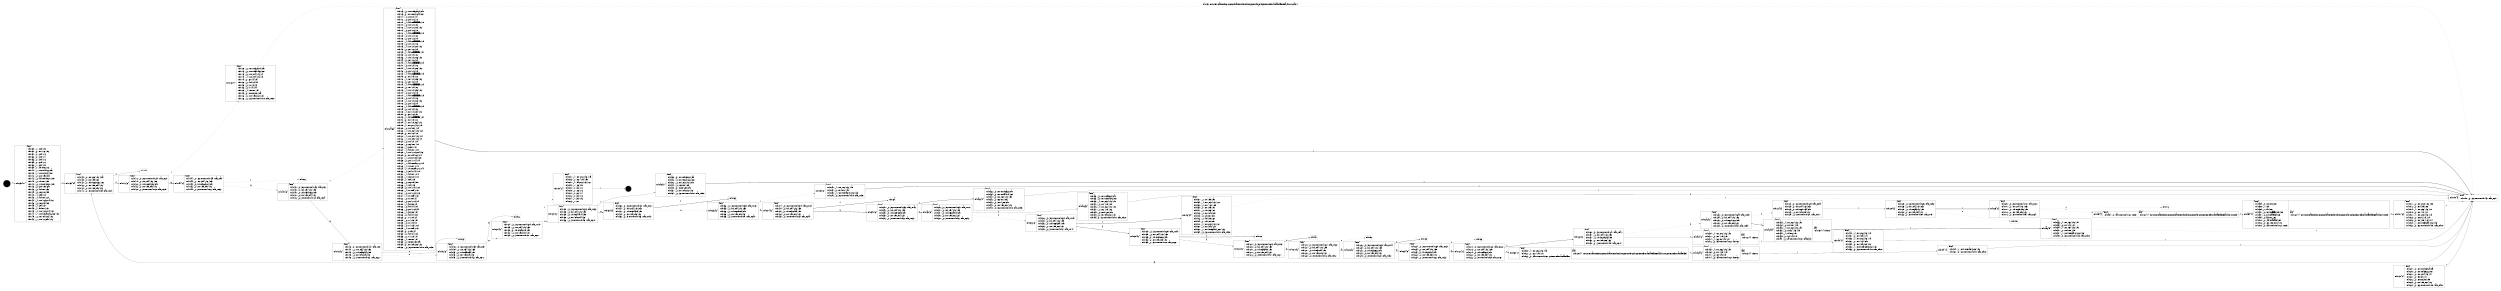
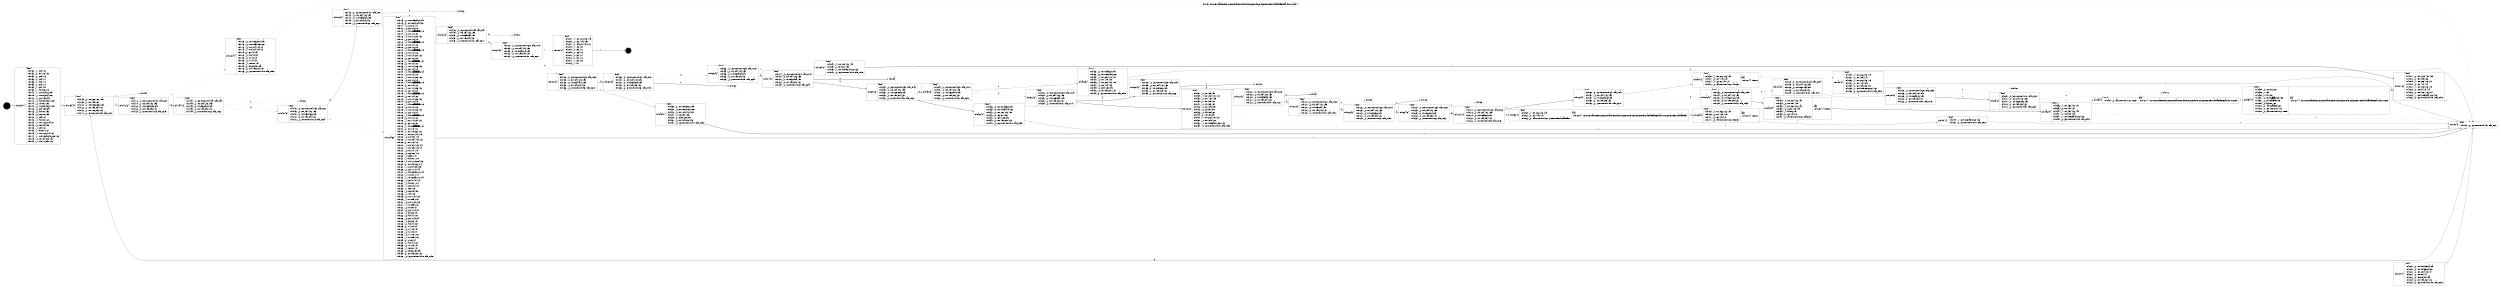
edge "0x401c9b [22]" -> "0x401d1e [5]": now "0x401c9b [22]" -> "0x401b11 [38]"
